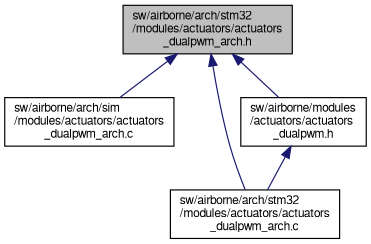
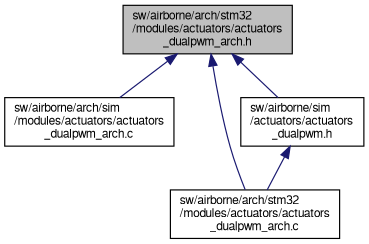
node "sw/airborne/modules /actuators/actuators _dualpwm.h": label "sw/airborne/modules /actuators/actuators _dualpwm.h" -> "sw/airborne/sim /actuators/actuators _dualpwm.h"
